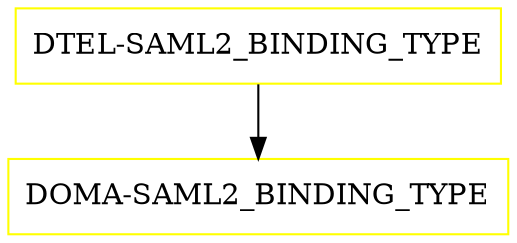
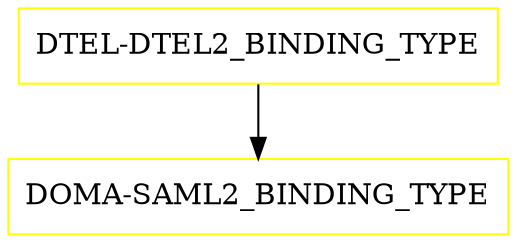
node "DTEL-SAML2_BINDING_TYPE": label "DTEL-SAML2_BINDING_TYPE" -> "DTEL-DTEL2_BINDING_TYPE"
